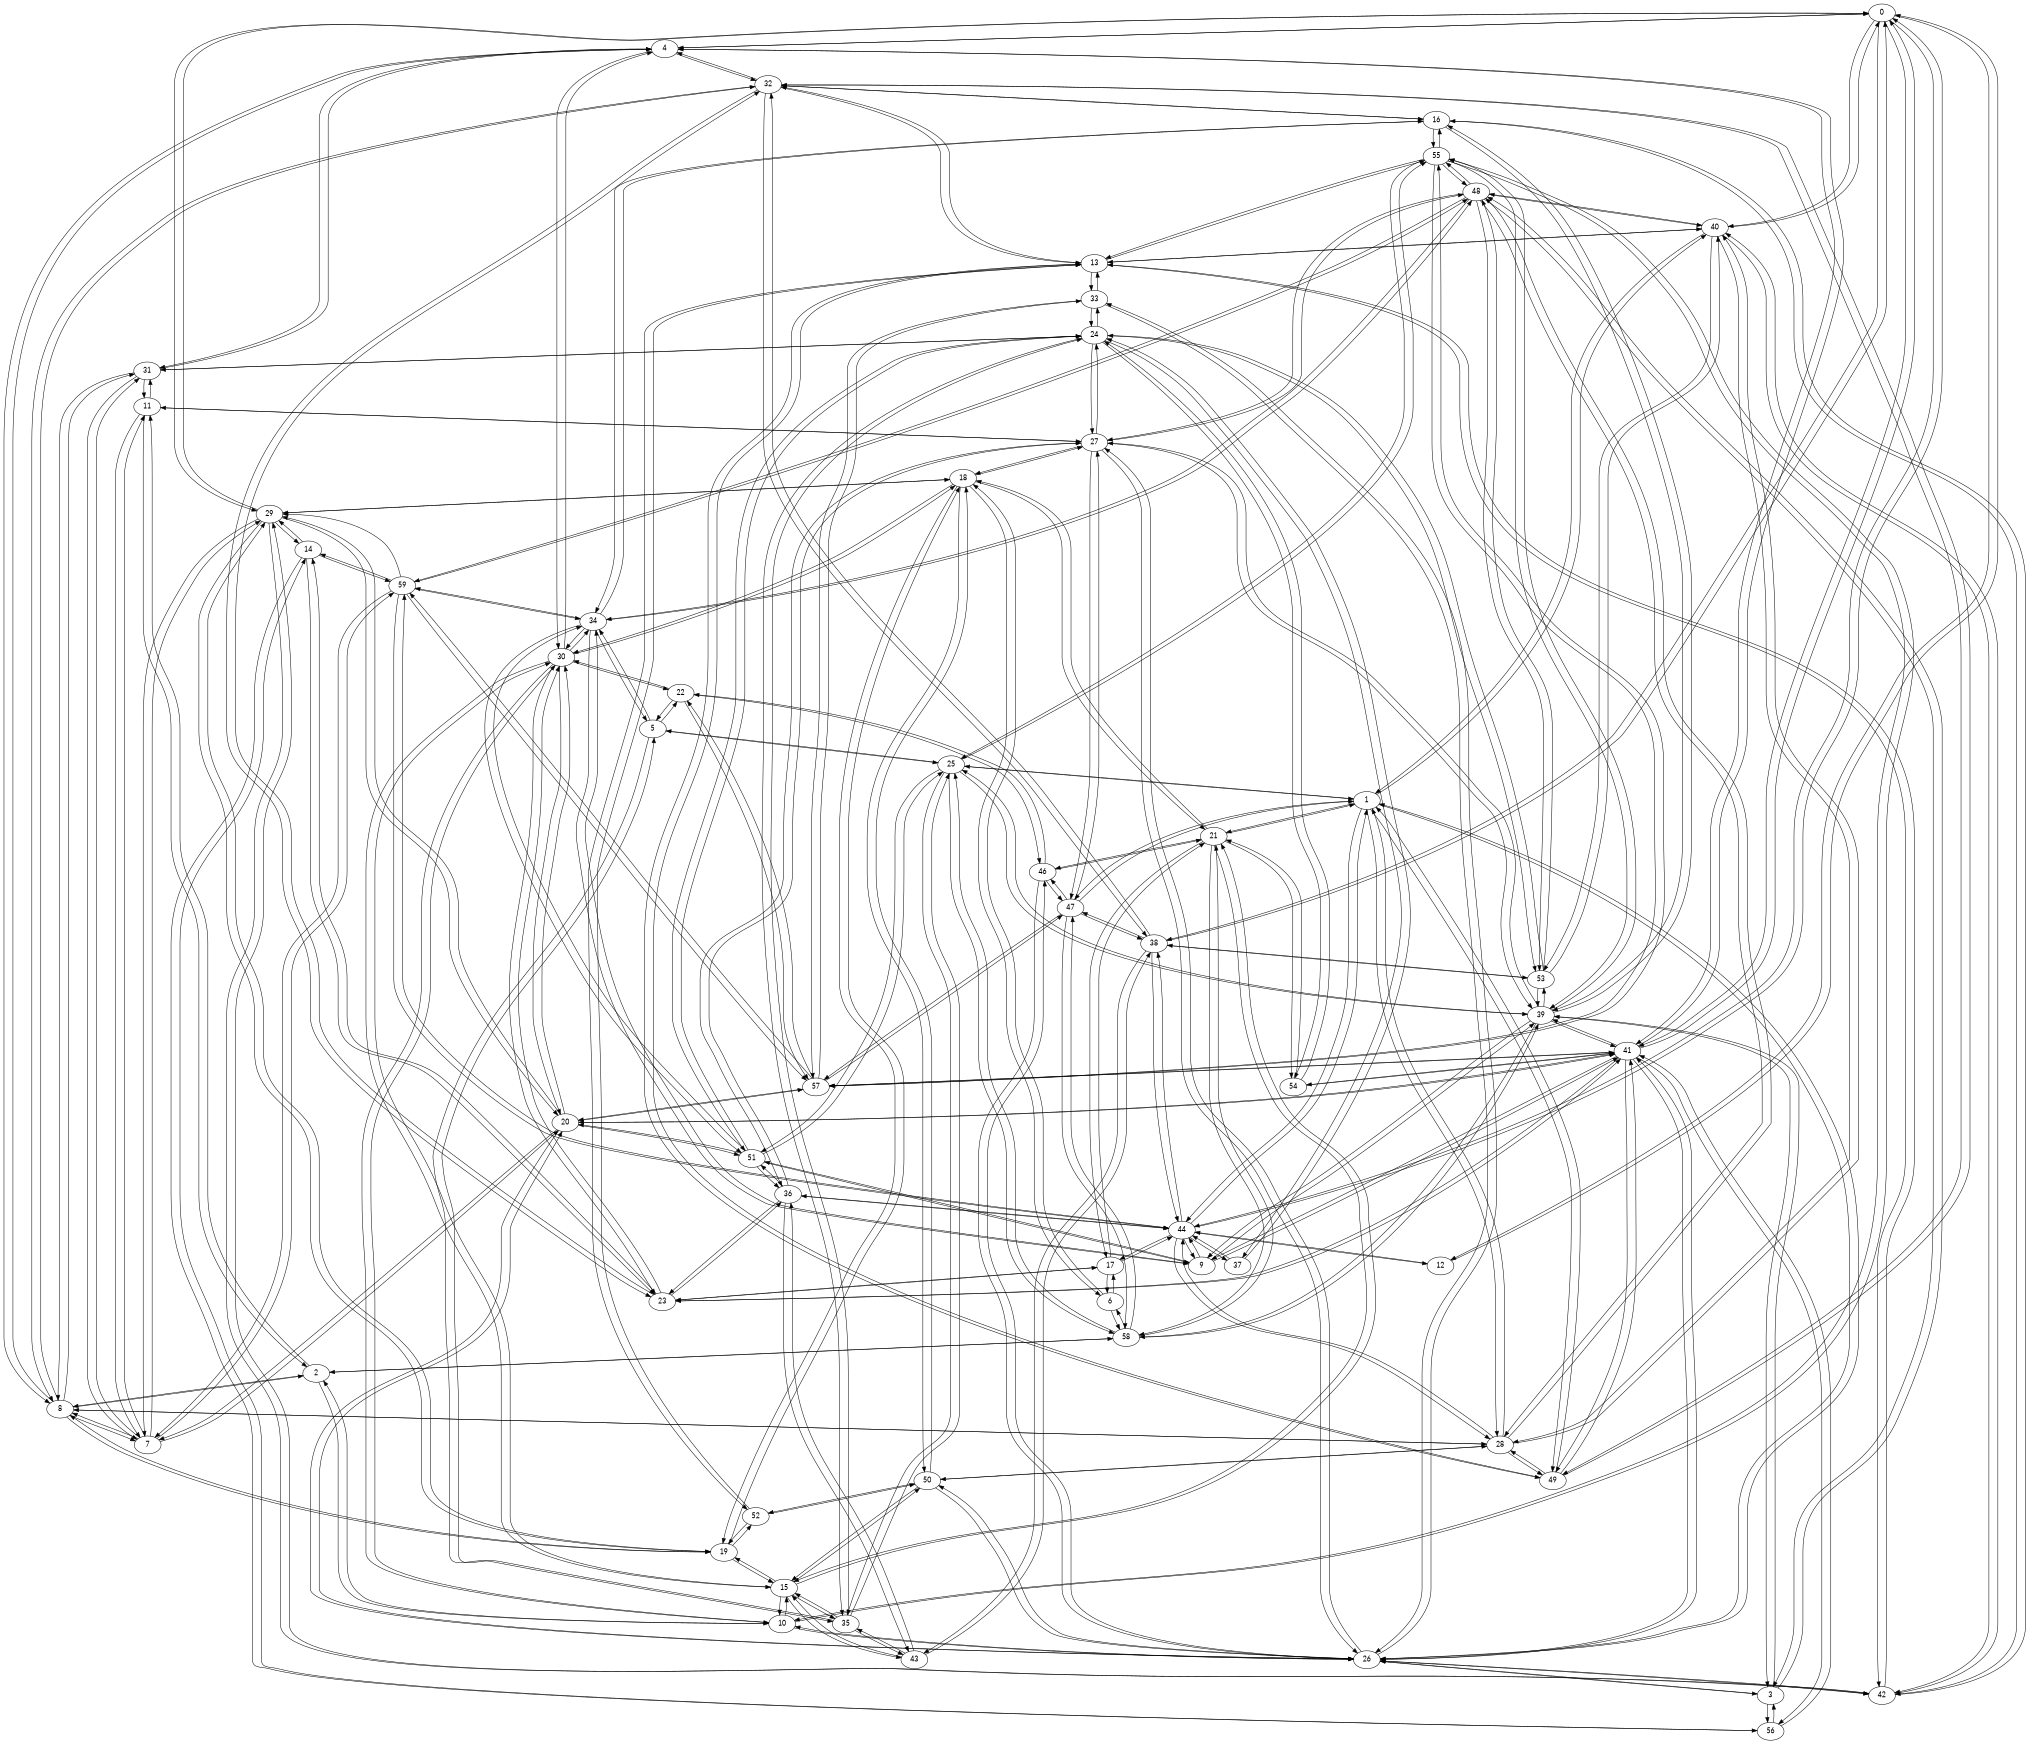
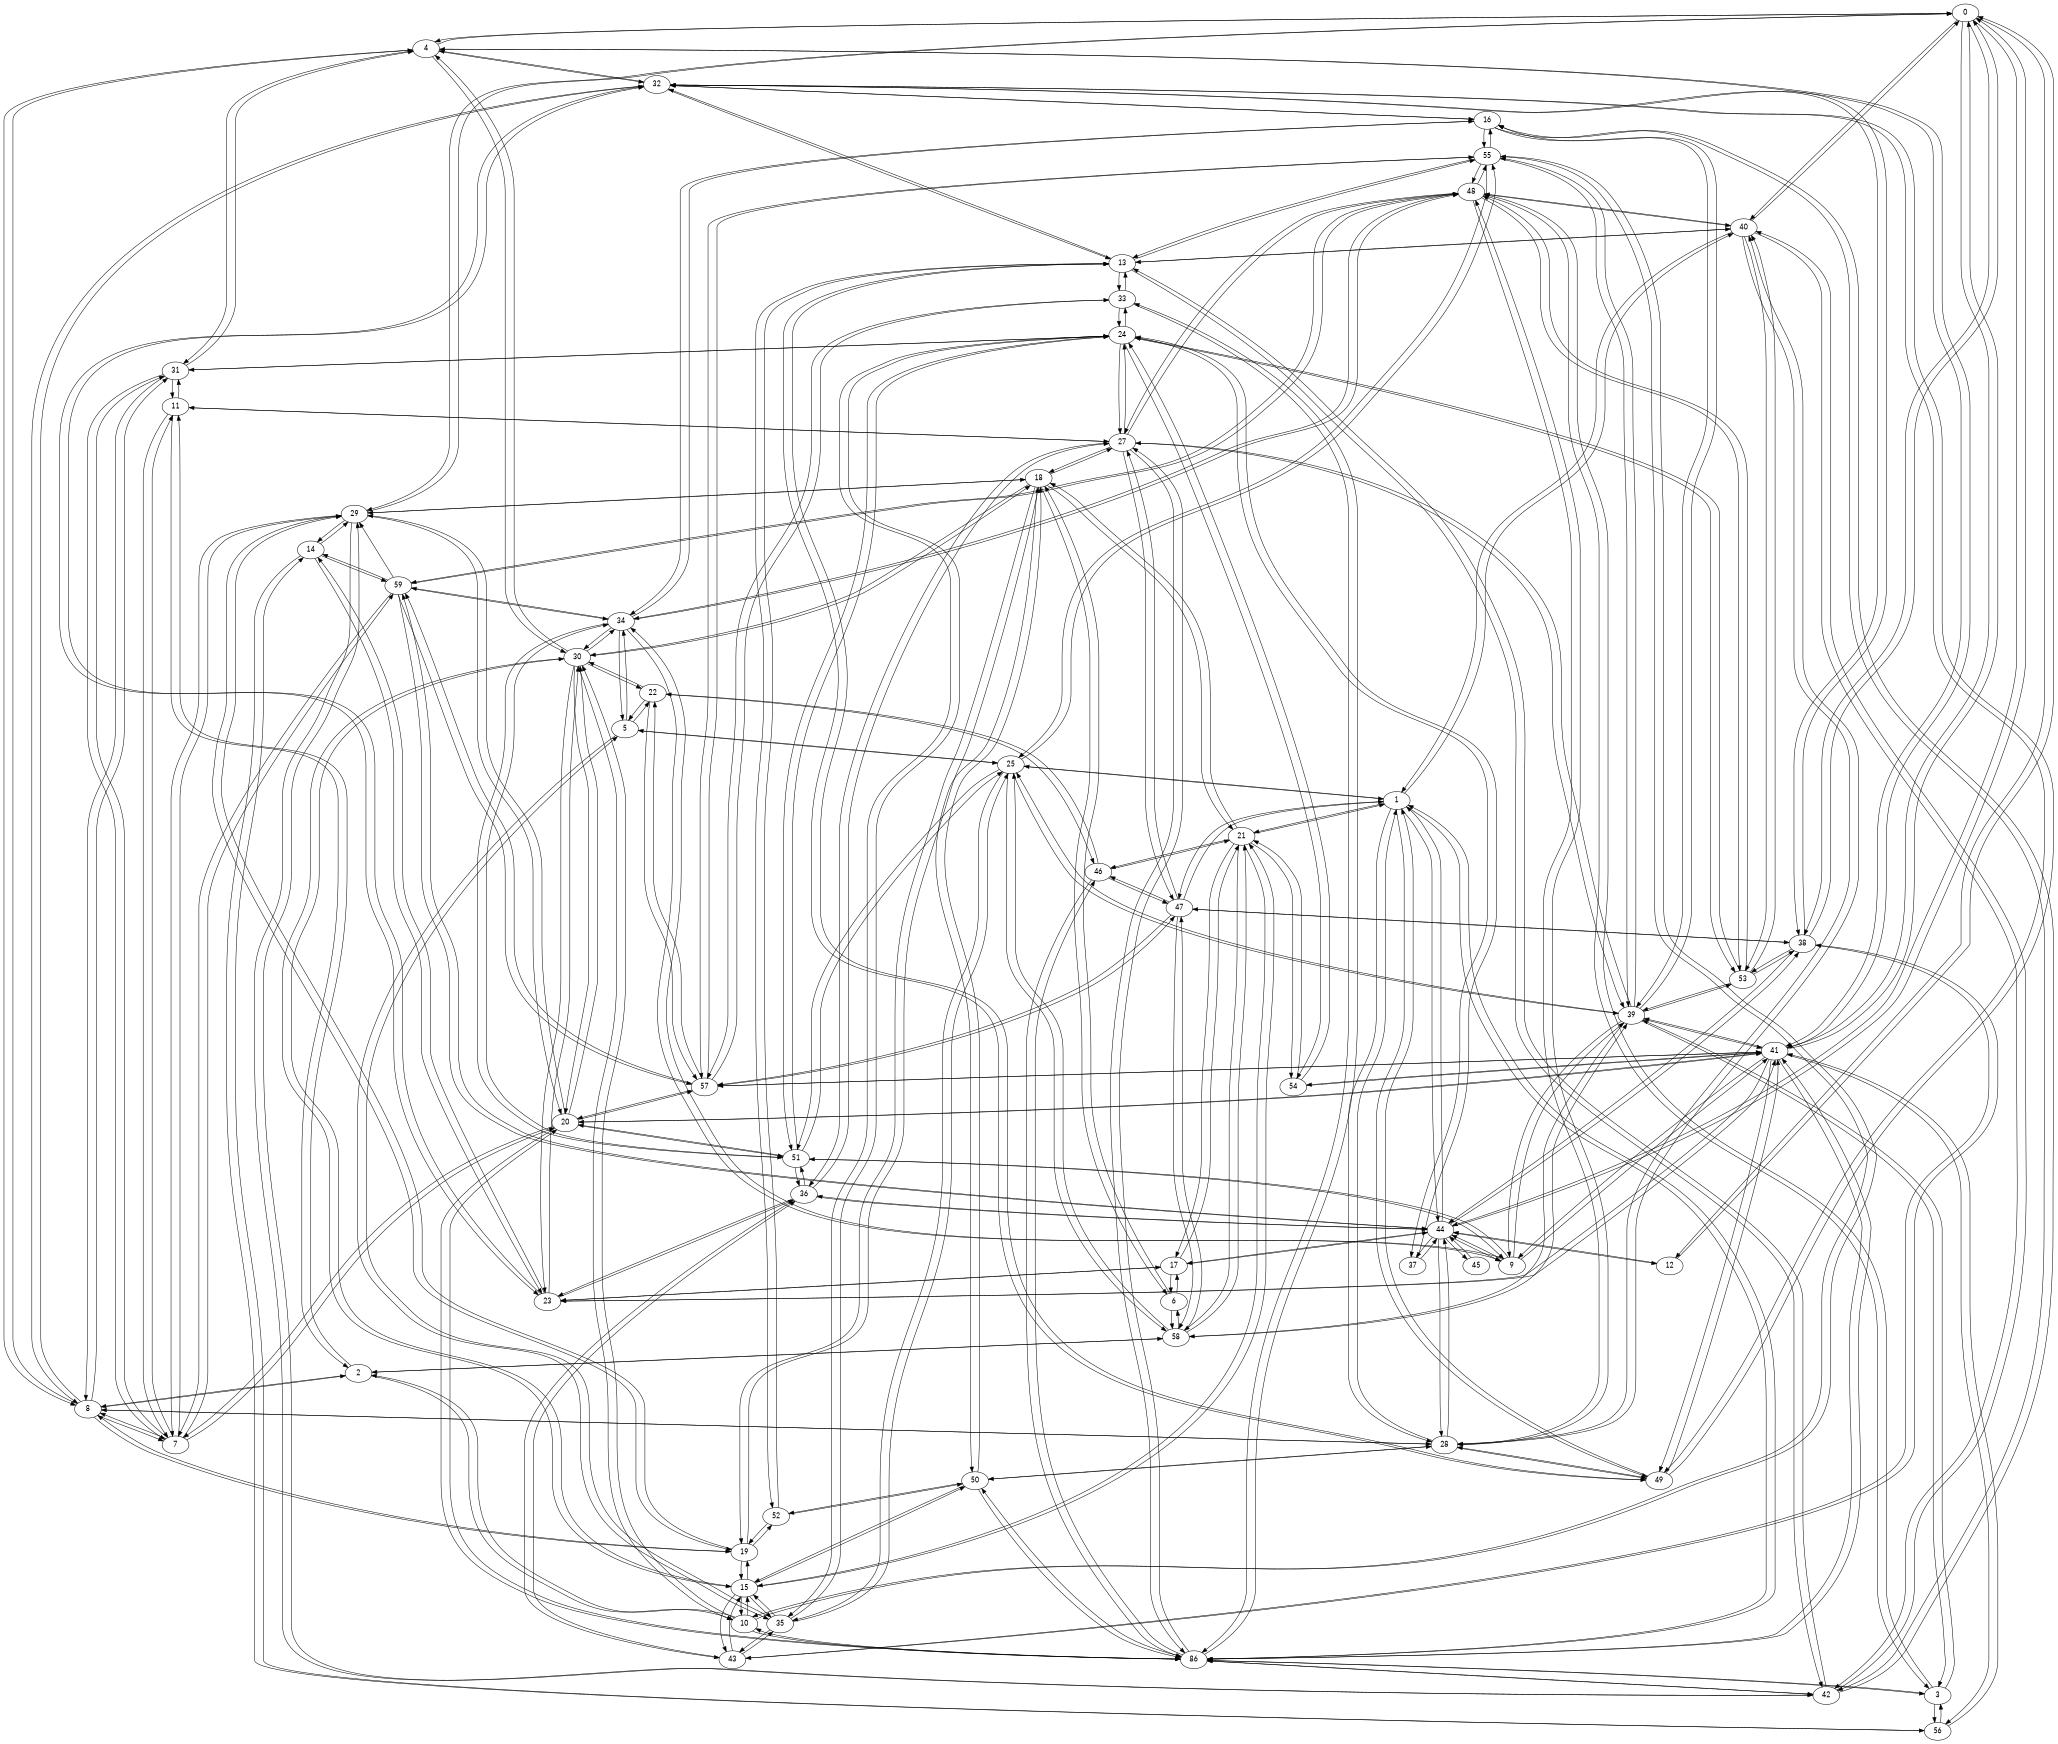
node "45": added
node "26": label "26" -> "86"
